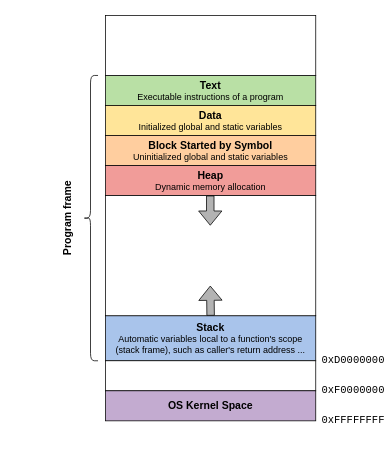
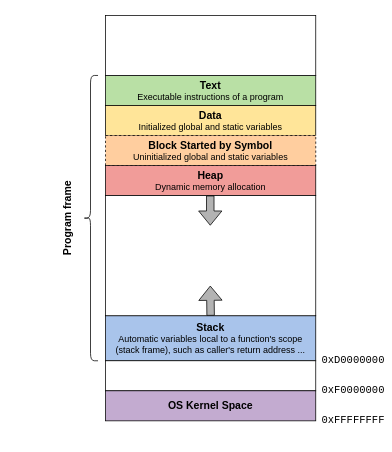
node "Block Started by Symbol Uninitialized global and static variables": style solid -> dashed
